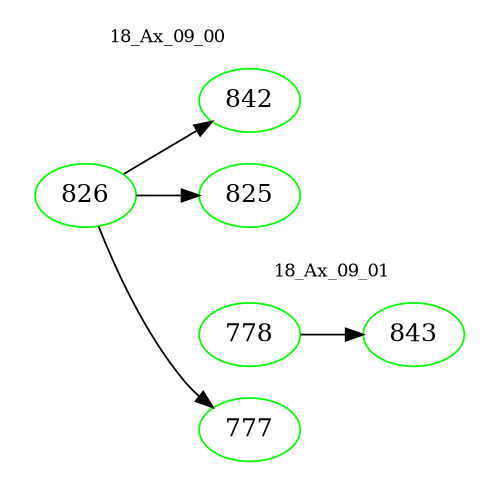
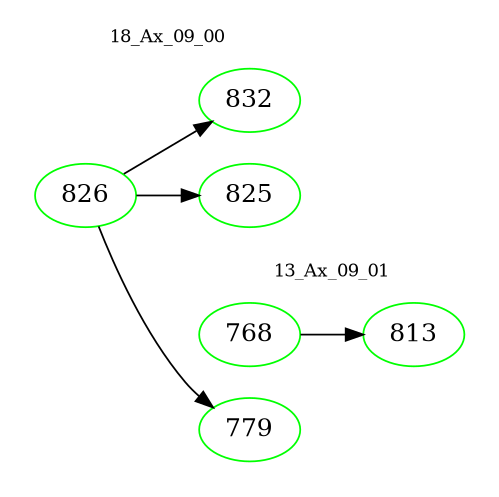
node "842": label "842" -> "832"
cluster "18_Ax_09_01": label "18_Ax_09_01" -> "13_Ax_09_01"
node "778": label "778" -> "768"
node "843": label "843" -> "813"
node "777": label "777" -> "779"
